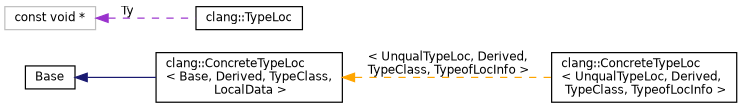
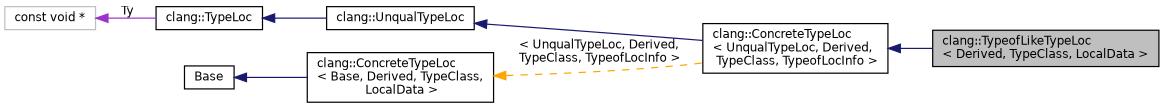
edge "clang::TypeLoc" -> "const void *": style dashed -> solid
node "clang::UnqualTypeLoc": added
node "clang::TypeofLikeTypeLoc < Derived, TypeClass, LocalData >": added
